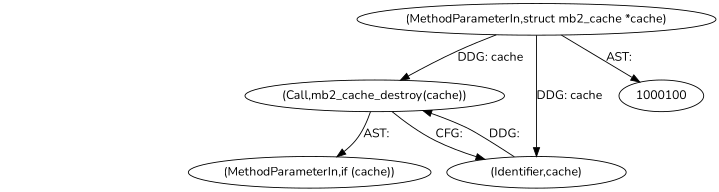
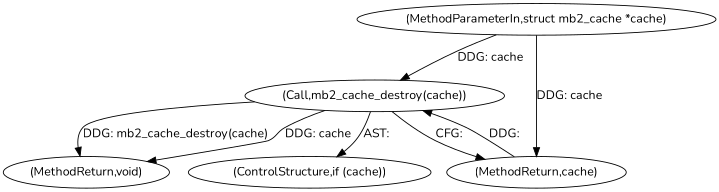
node "1000100": removed
node "(MethodReturn,void)": added
node "(MethodParameterIn,if (cache))": label "(MethodParameterIn,if (cache))" -> "(ControlStructure,if (cache))"
node "(Identifier,cache)": label "(Identifier,cache)" -> "(MethodReturn,cache)"
